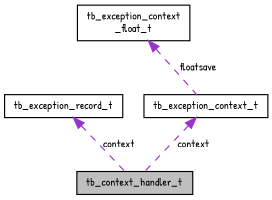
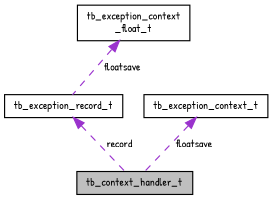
edge "tb_exception_context_t" -> "tb_exception_context _float_t": now "tb_exception_record_t" -> "tb_exception_context _float_t"
edge "tb_context_handler_t" -> "tb_exception_record_t": label " context" -> " record"
edge "tb_context_handler_t" -> "tb_exception_context_t": label " context" -> " floatsave"
